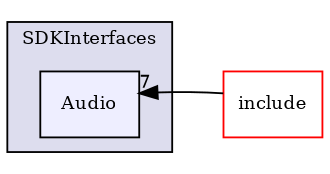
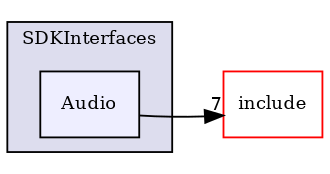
edge "include" -> "Audio": reversed
